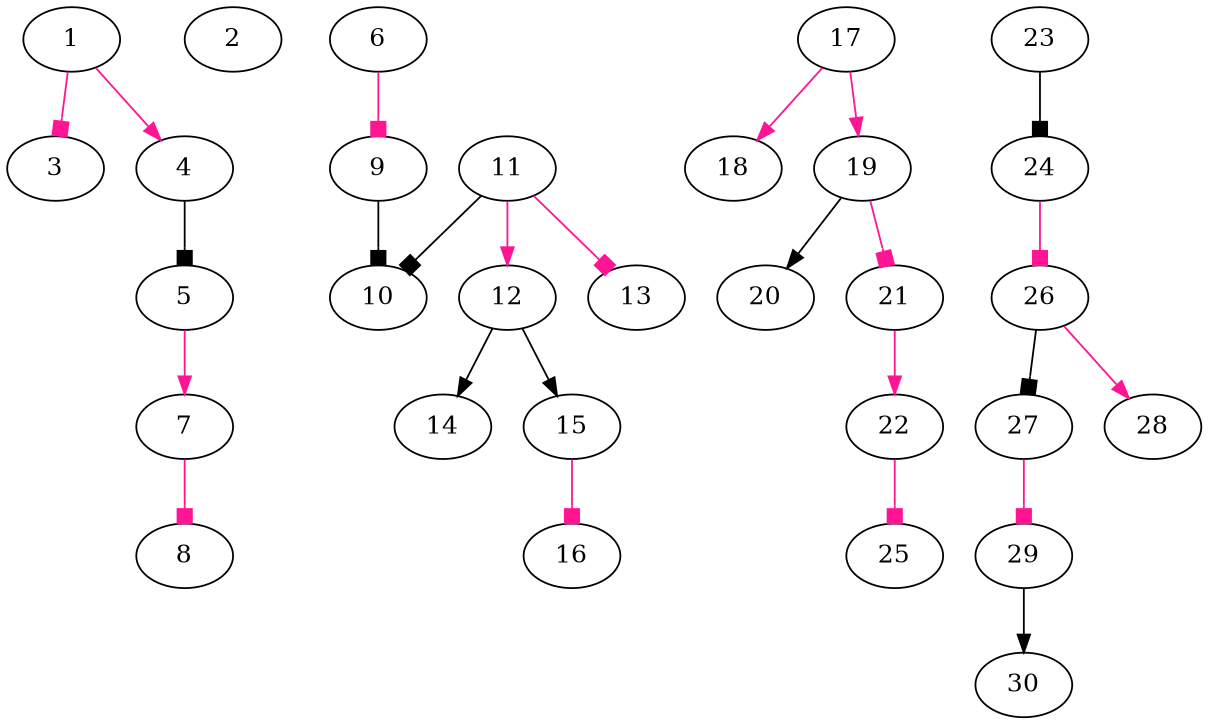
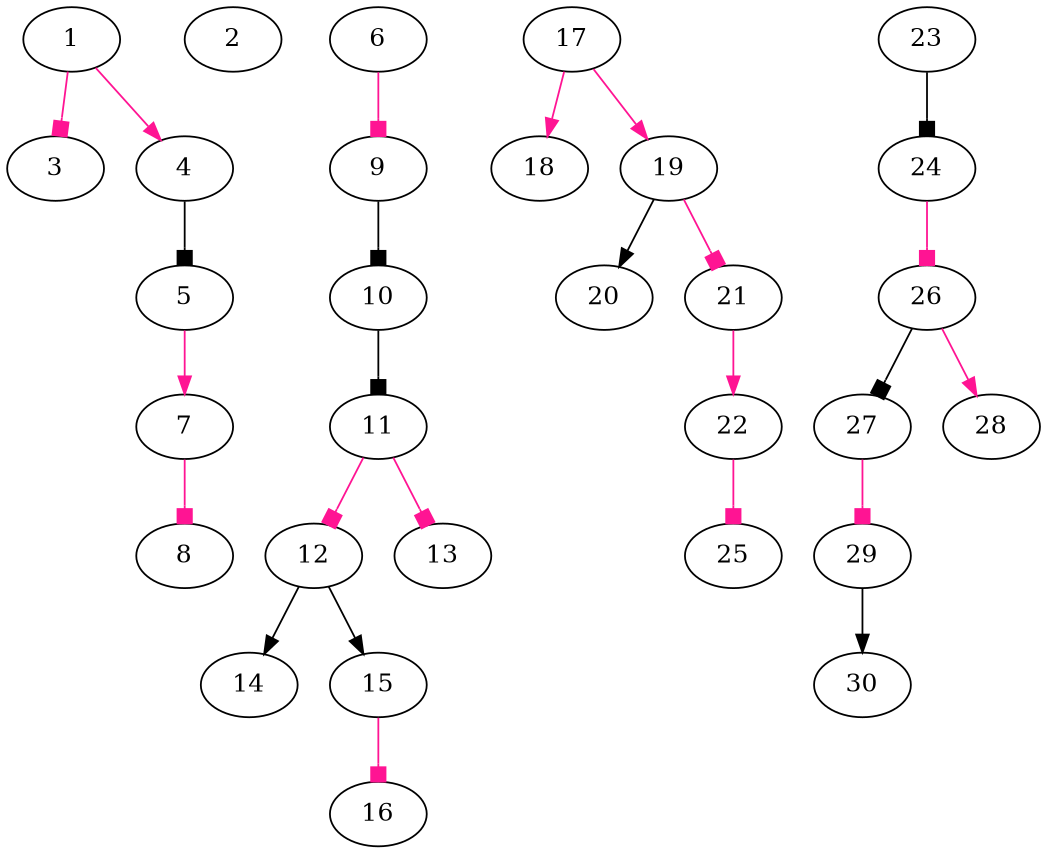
edge "11" -> "12": arrowhead normal -> box
edge "11" -> "10": reversed
